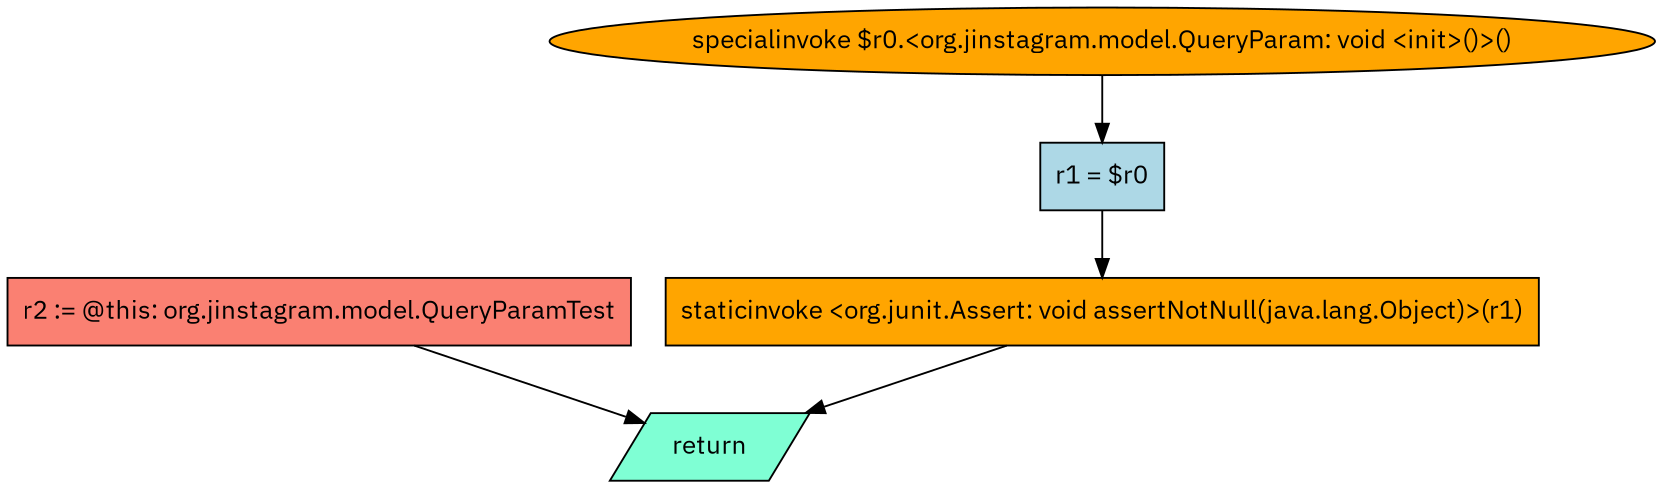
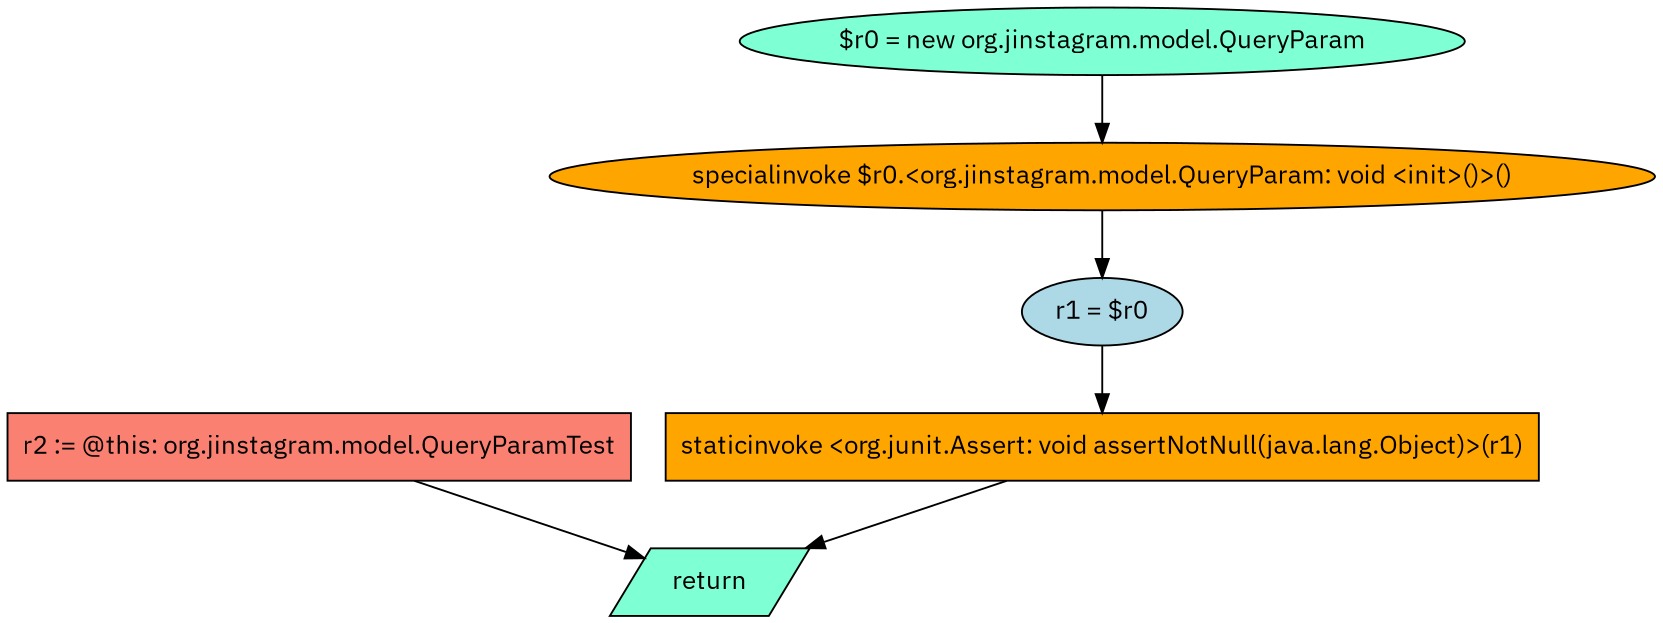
node "$r0 = new org.jinstagram.model.QueryParam": added
node "r1 = $r0": shape box -> ellipse
